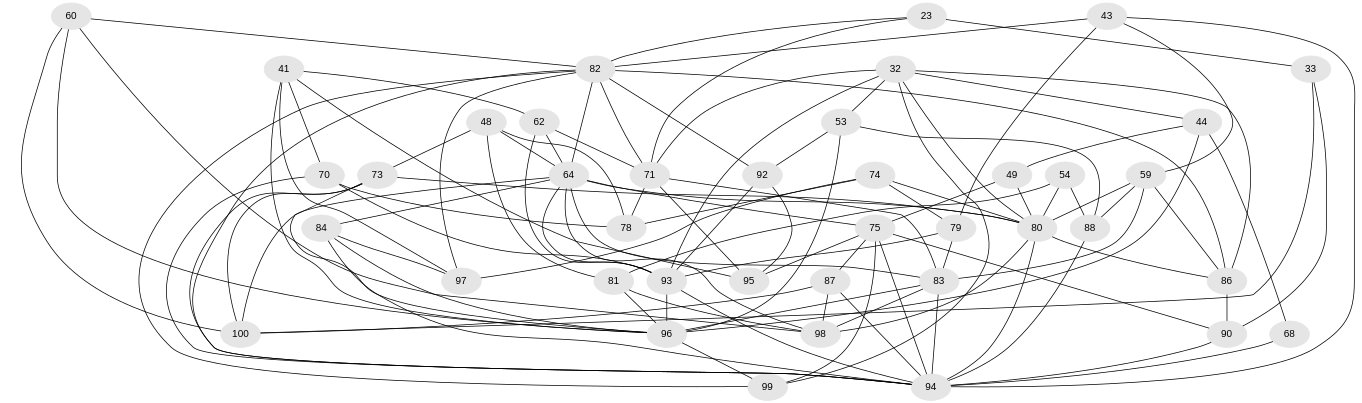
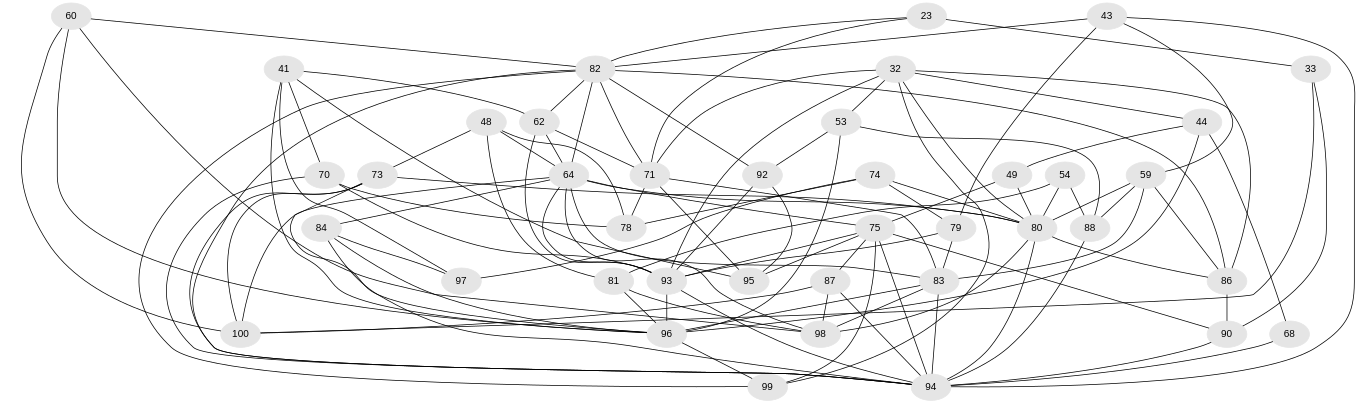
edge "82" -- "97": now "82" -- "62"
edge "75" -- "93": added
